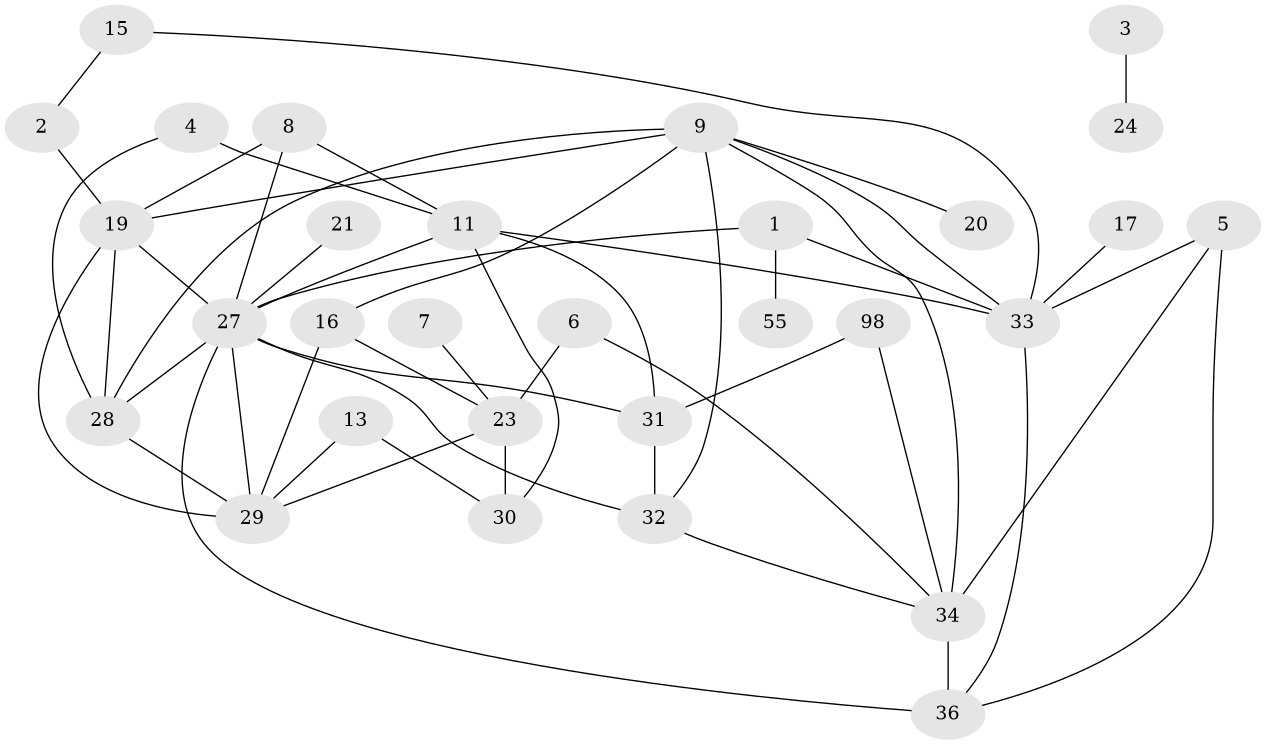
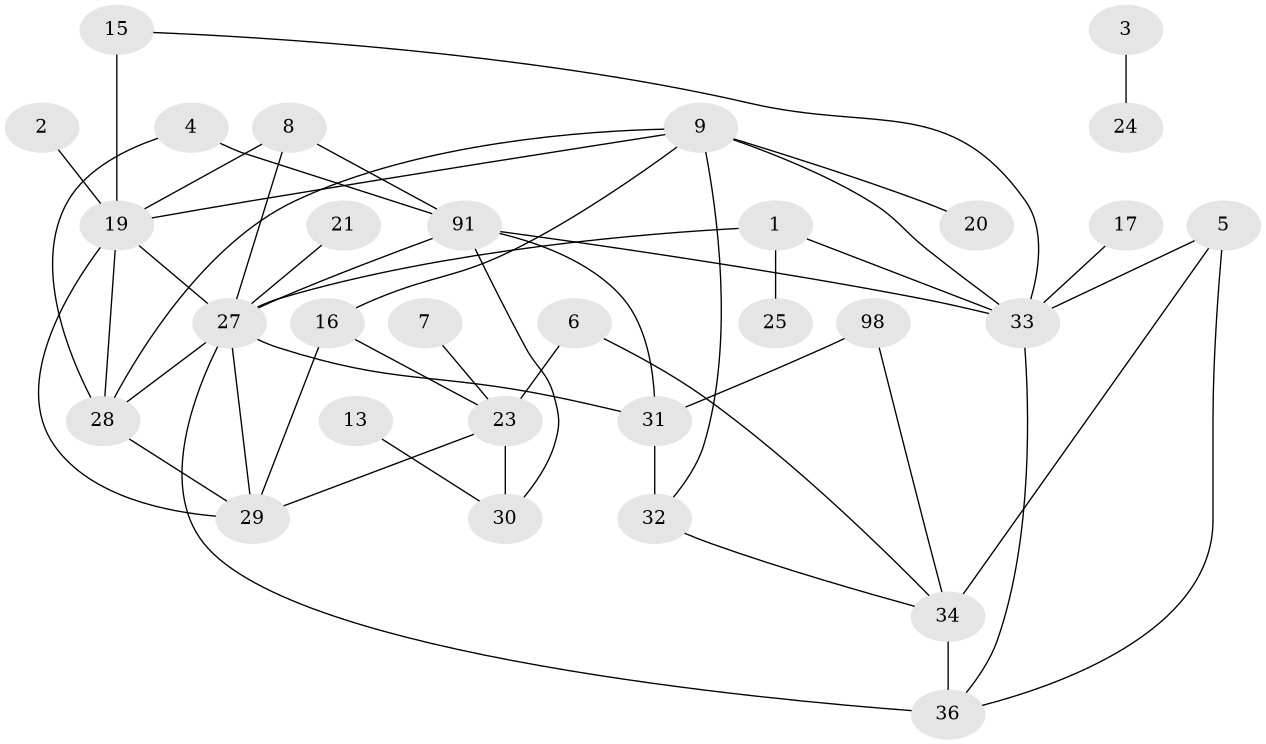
edge "15" -- "2": now "15" -- "19"
node "11": label "11" -> "91"
edge "9" -- "34": removed
node "55": label "55" -> "25"
edge "27" -- "32": removed
edge "13" -- "29": removed
